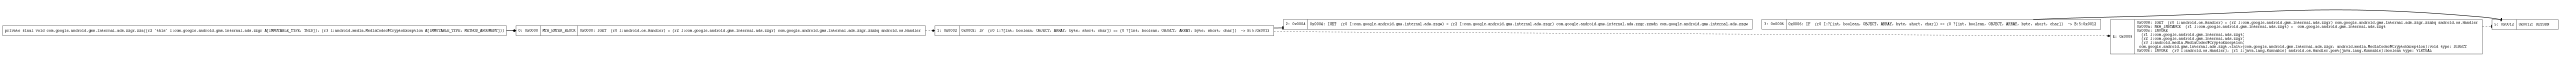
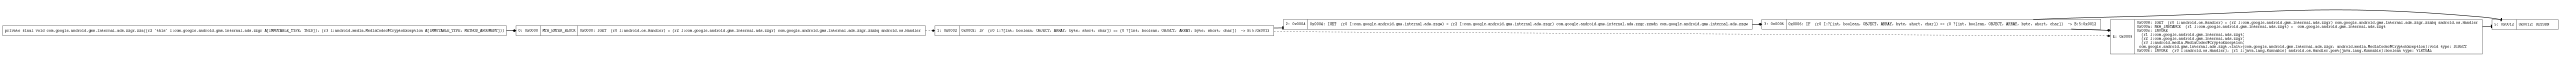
edge "2: 0x0004" -> "3: 0x0006": added
edge "4: 0x0008" -> "5: 0x0012": style dashed -> bold
edge "3: 0x0006" -> "4: 0x0008": added
